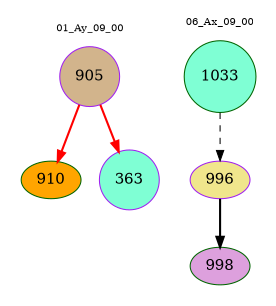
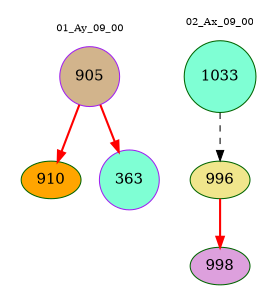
cluster "06_Ax_09_00": label "06_Ax_09_00" -> "02_Ax_09_00"
node "996": color purple -> darkgreen
edge "996" -> "998": color black -> red
